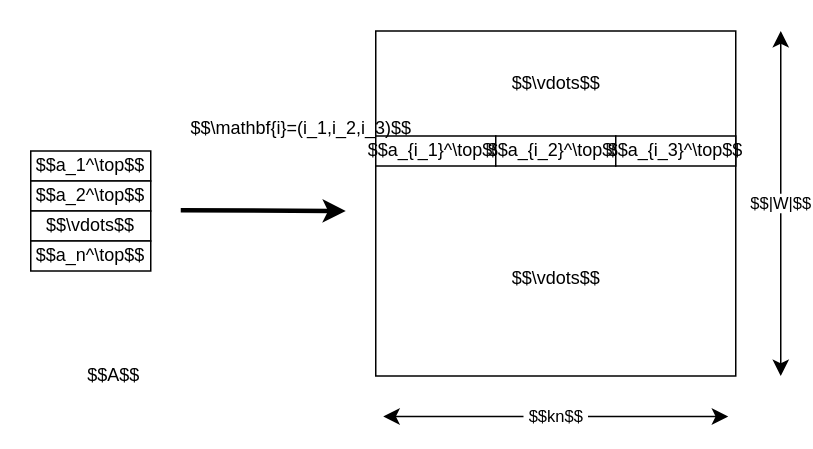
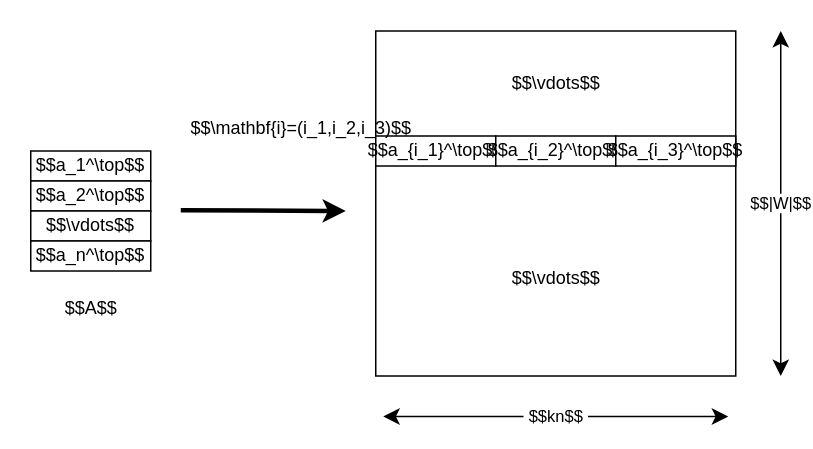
node "$$A$$": moved (113, 376) -> (91, 308)
